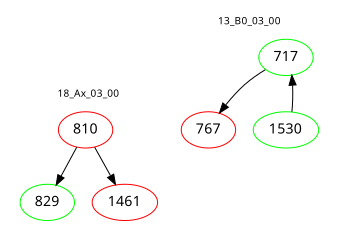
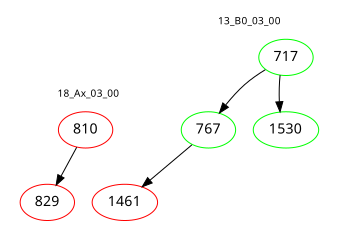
edge "1530" -> "717": reversed
node "767": color red -> green
edge "810" -> "1461": now "767" -> "1461"
node "829": color green -> red
